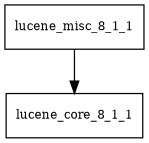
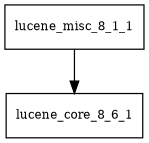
node "lucene_core_8_1_1": label "lucene_core_8_1_1" -> "lucene_core_8_6_1"
